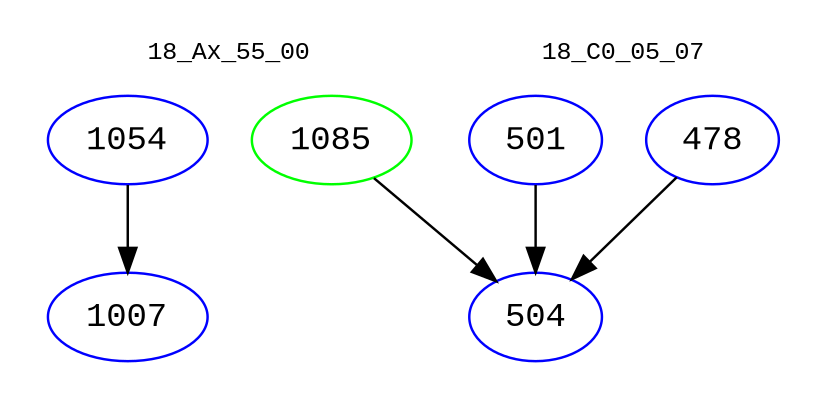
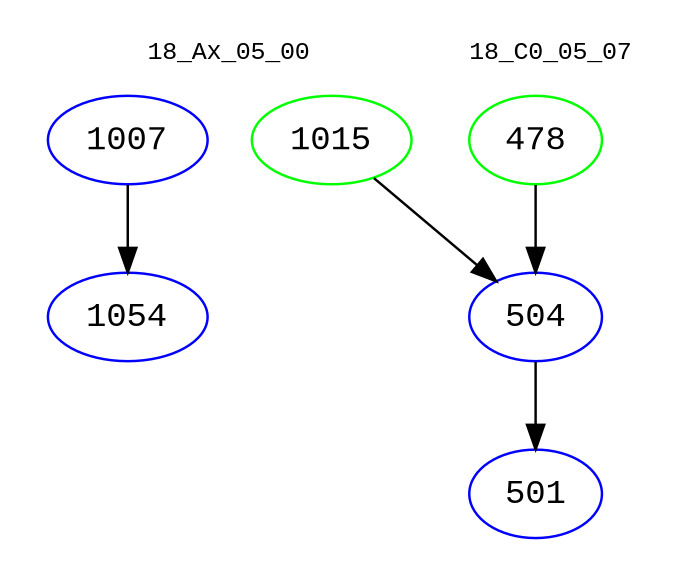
cluster "18_Ax_55_00": label "18_Ax_55_00" -> "18_Ax_05_00"
node "1085": label "1085" -> "1015"
node "478": color blue -> green
edge "1054" -> "1007": reversed
edge "501" -> "504": reversed
